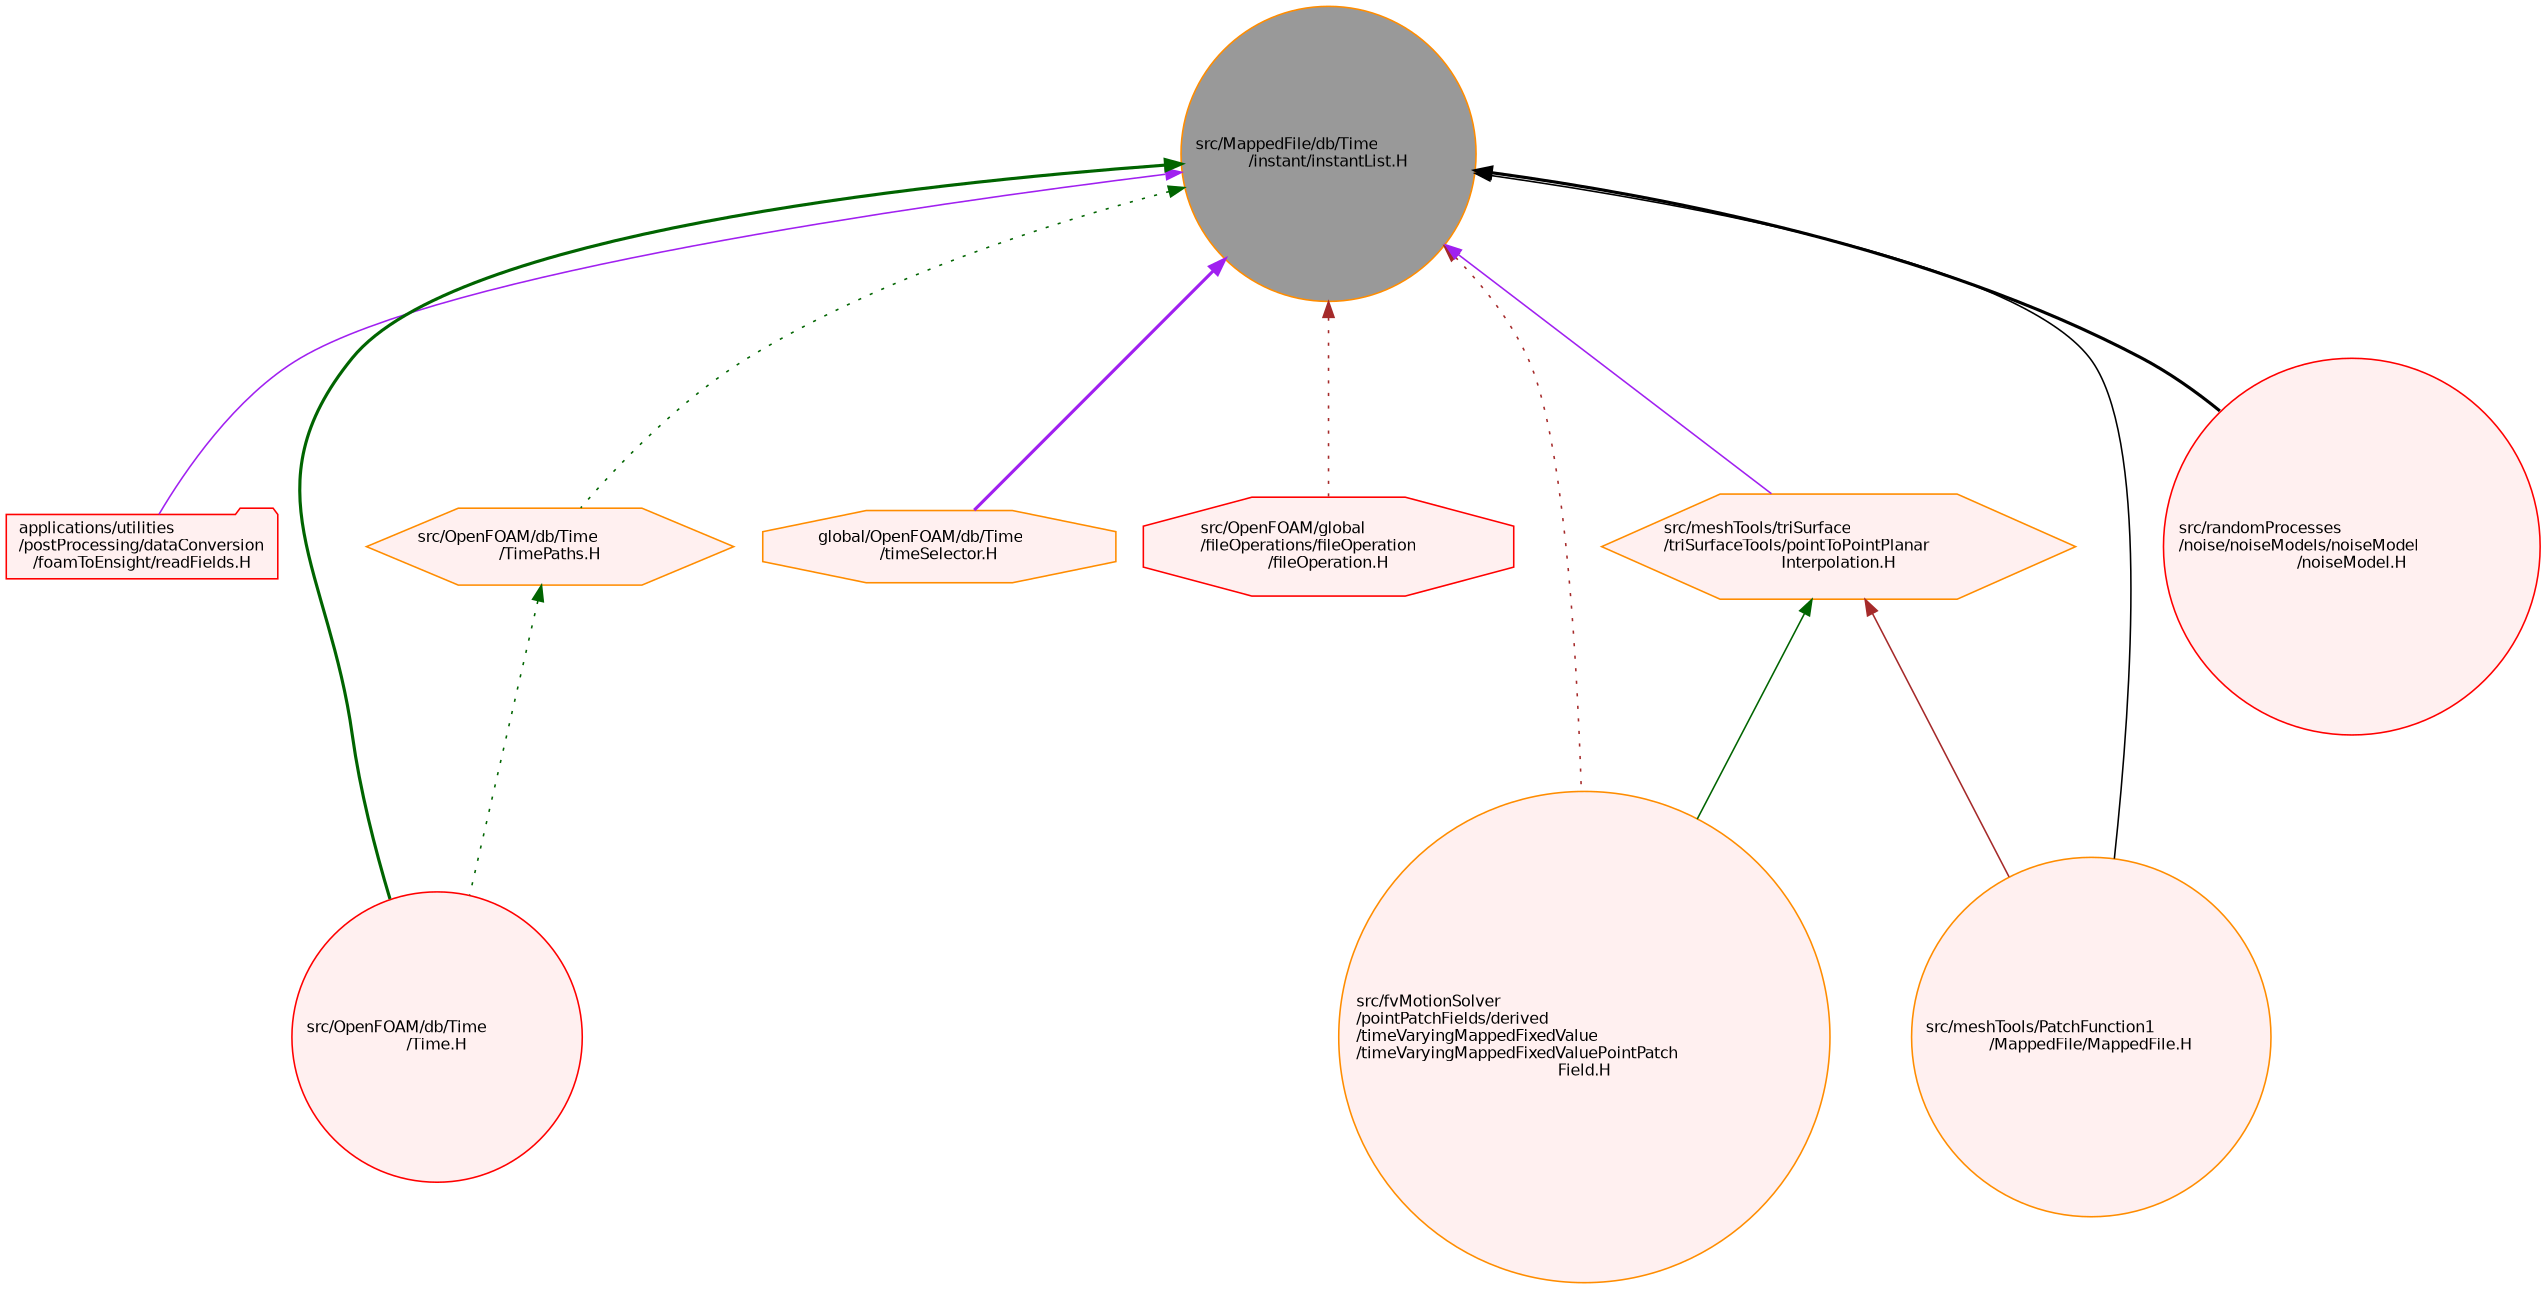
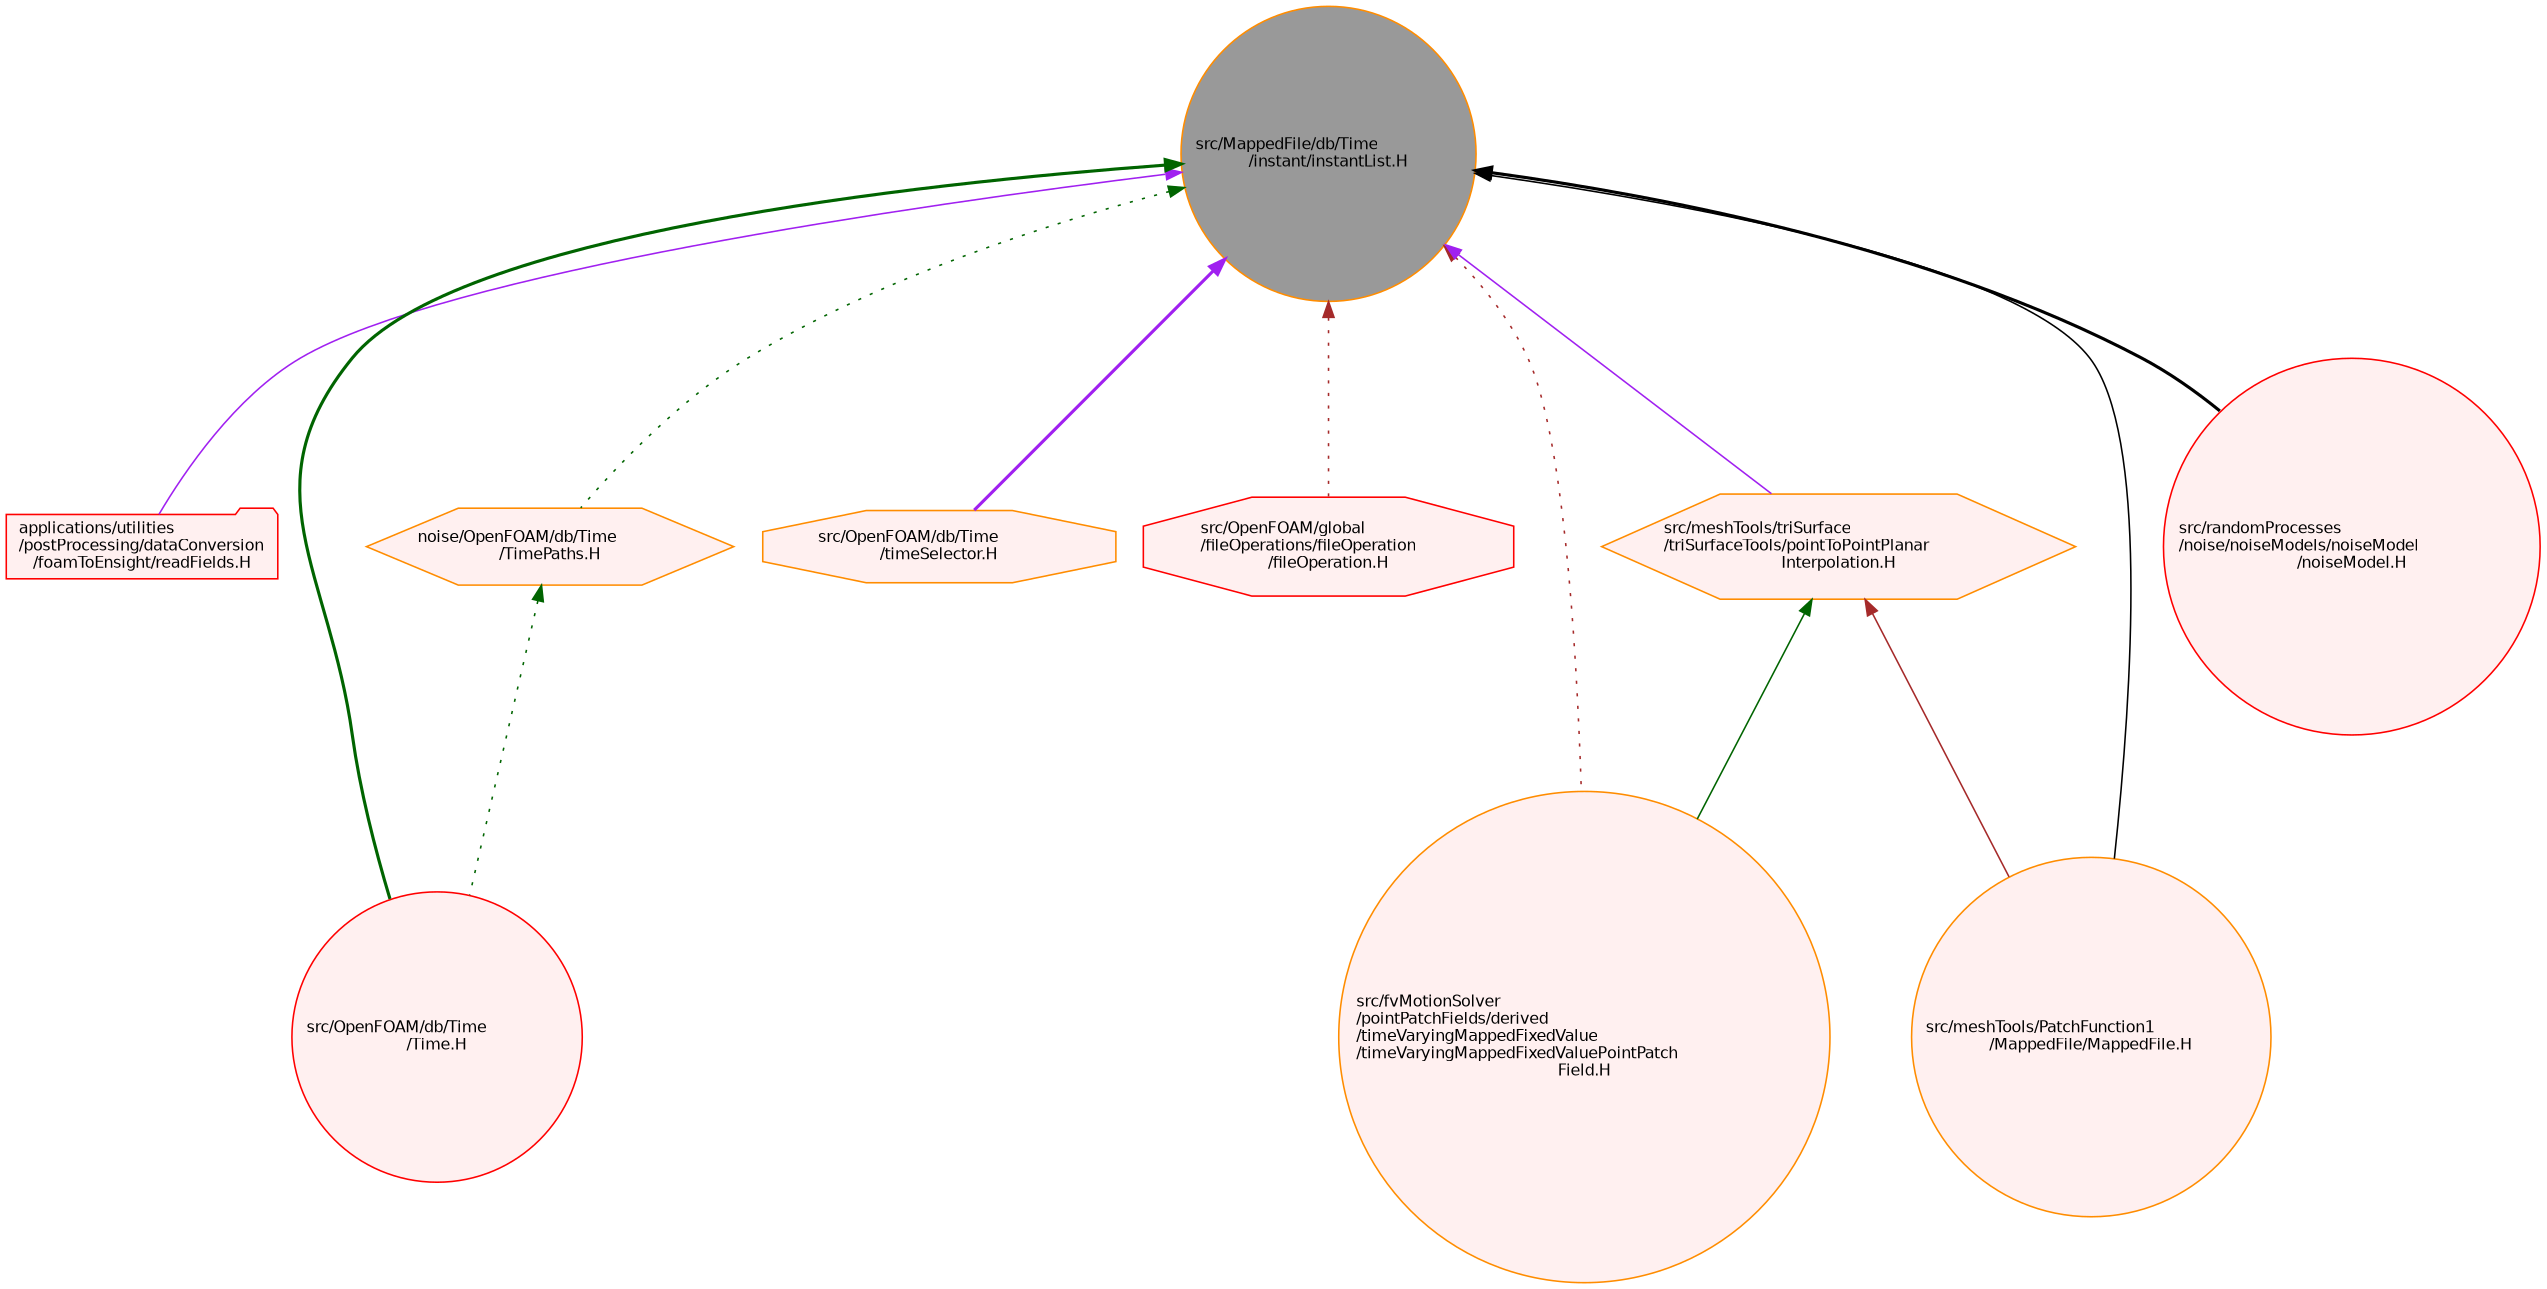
node "src/OpenFOAM/db/Time /TimePaths.H": label "src/OpenFOAM/db/Time /TimePaths.H" -> "noise/OpenFOAM/db/Time /TimePaths.H"
node "global/OpenFOAM/db/Time /timeSelector.H": label "global/OpenFOAM/db/Time /timeSelector.H" -> "src/OpenFOAM/db/Time /timeSelector.H"
